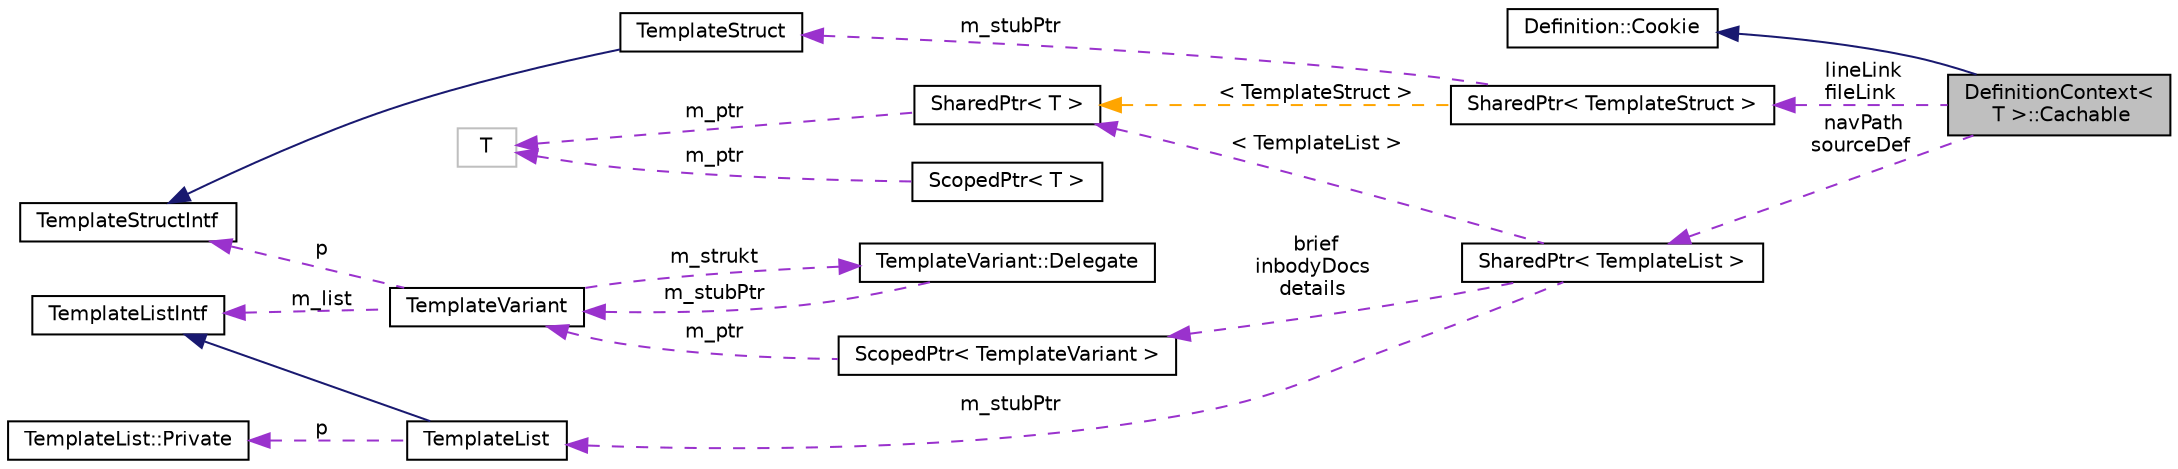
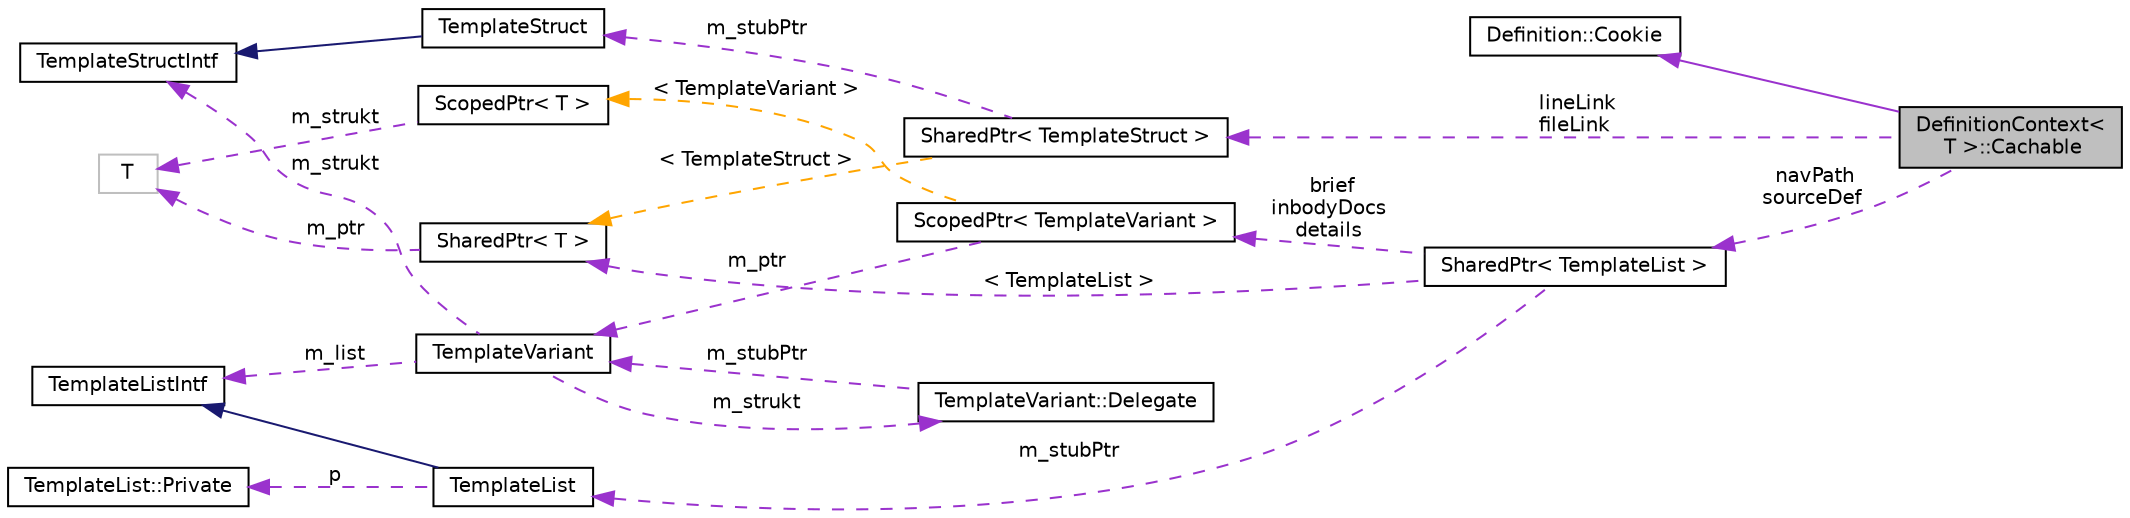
edge "DefinitionContext< T >::Cachable" -> "Definition::Cookie": color midnightblue -> darkorchid3
edge "ScopedPtr< TemplateVariant >" -> "ScopedPtr< T >": added, label "< TemplateVariant >"
edge "ScopedPtr< T >" -> "T": label " m_ptr" -> " m_strukt"
edge "TemplateVariant" -> "TemplateStructIntf": label " p" -> " m_strukt"
